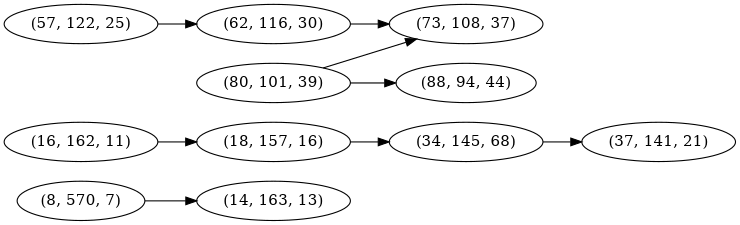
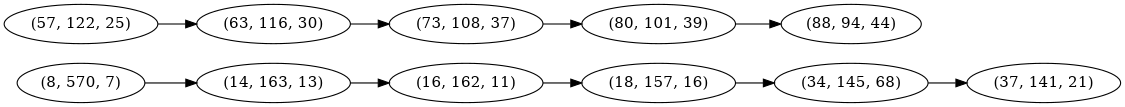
node "(62, 116, 30)": label "(62, 116, 30)" -> "(63, 116, 30)"
edge "(80, 101, 39)" -> "(73, 108, 37)": reversed
edge "(14, 163, 13)" -> "(16, 162, 11)": added
